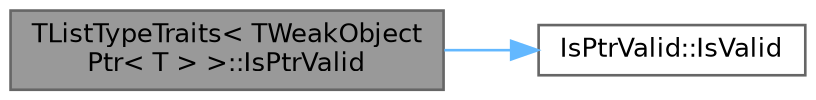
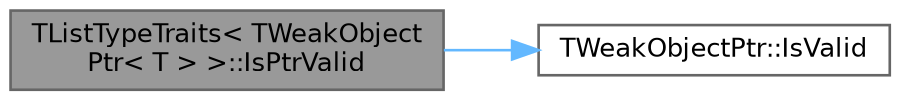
node "IsPtrValid::IsValid": label "IsPtrValid::IsValid" -> "TWeakObjectPtr::IsValid"
